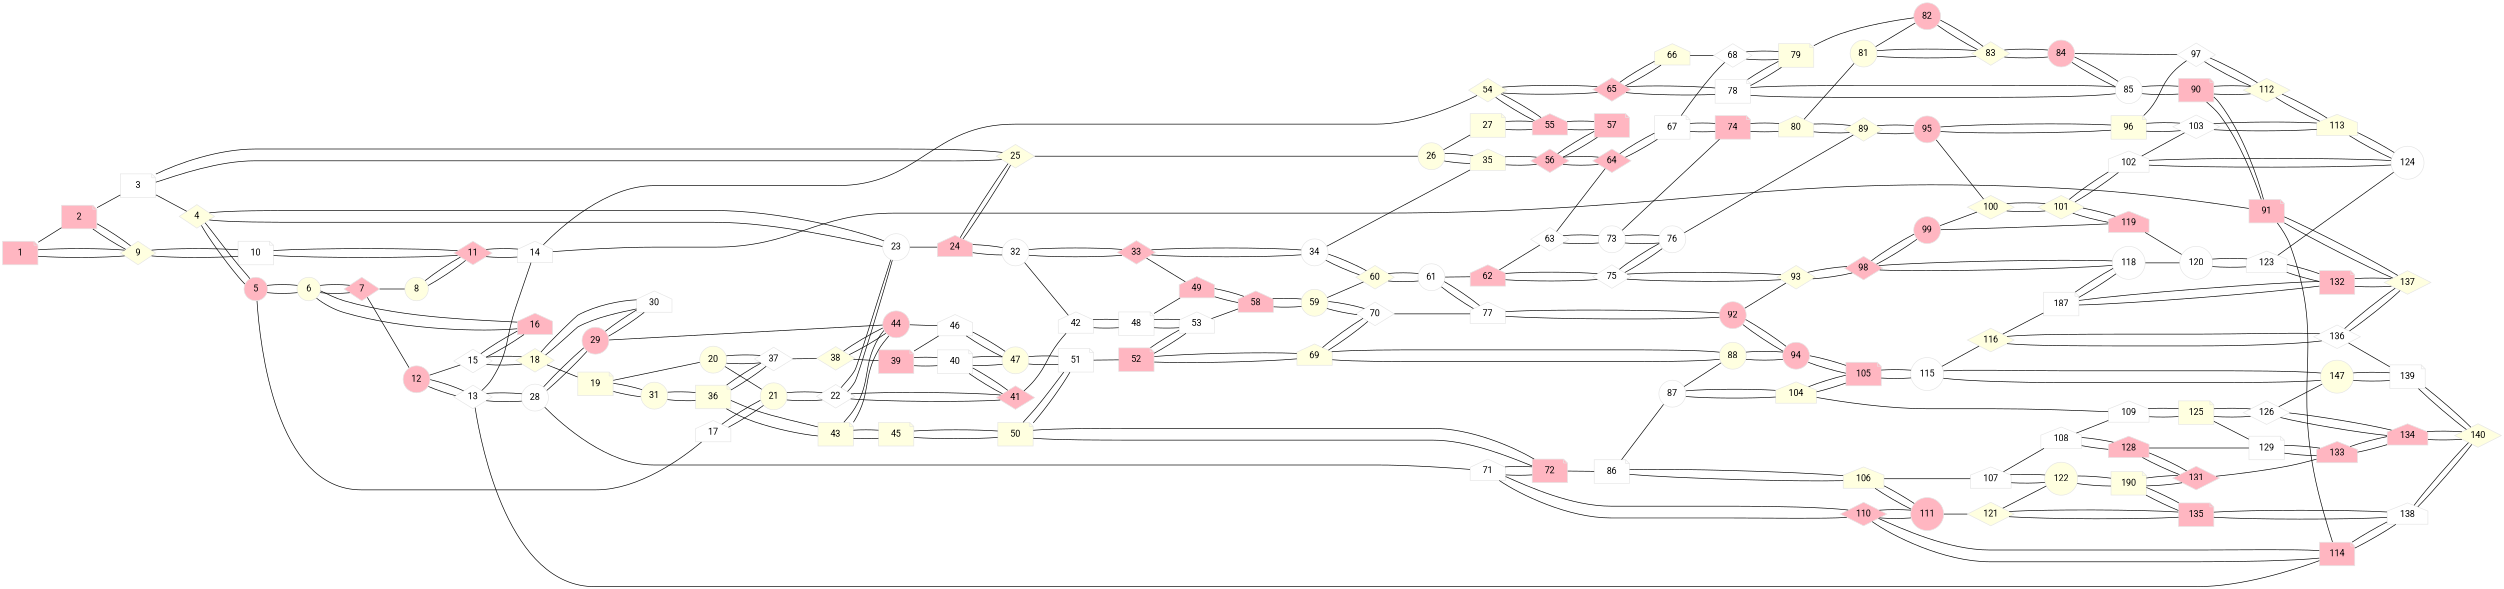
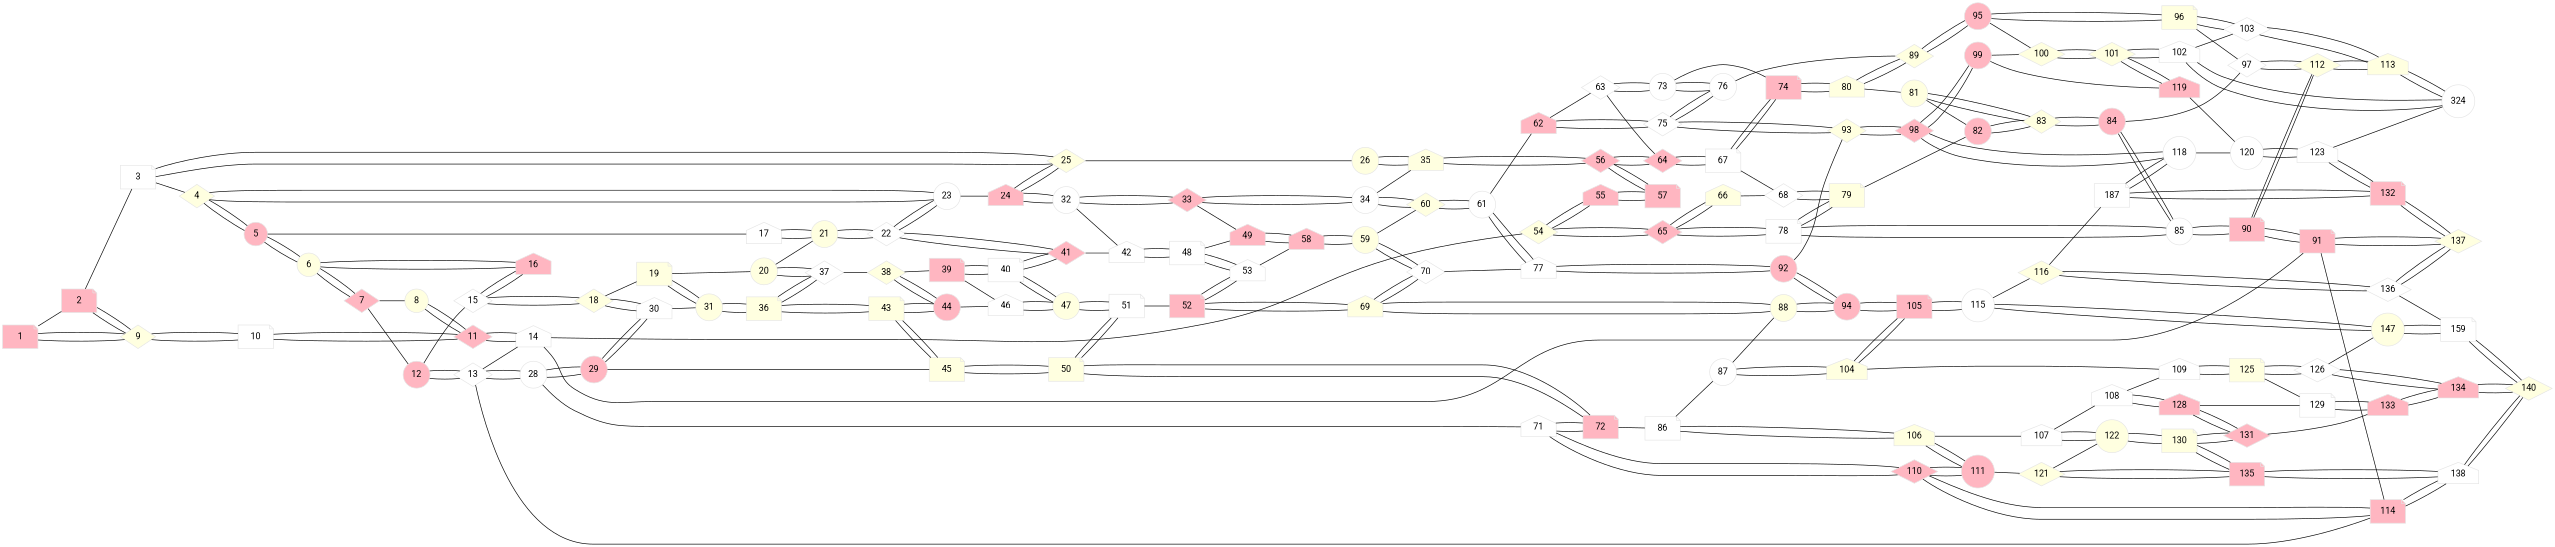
node "27": removed
node "124": label "124" -> "324"
edge "31" -- "30": added
edge "44" -- "29": now "45" -- "29"
node "139": label "139" -> "159"
node "190": label "190" -> "130"
